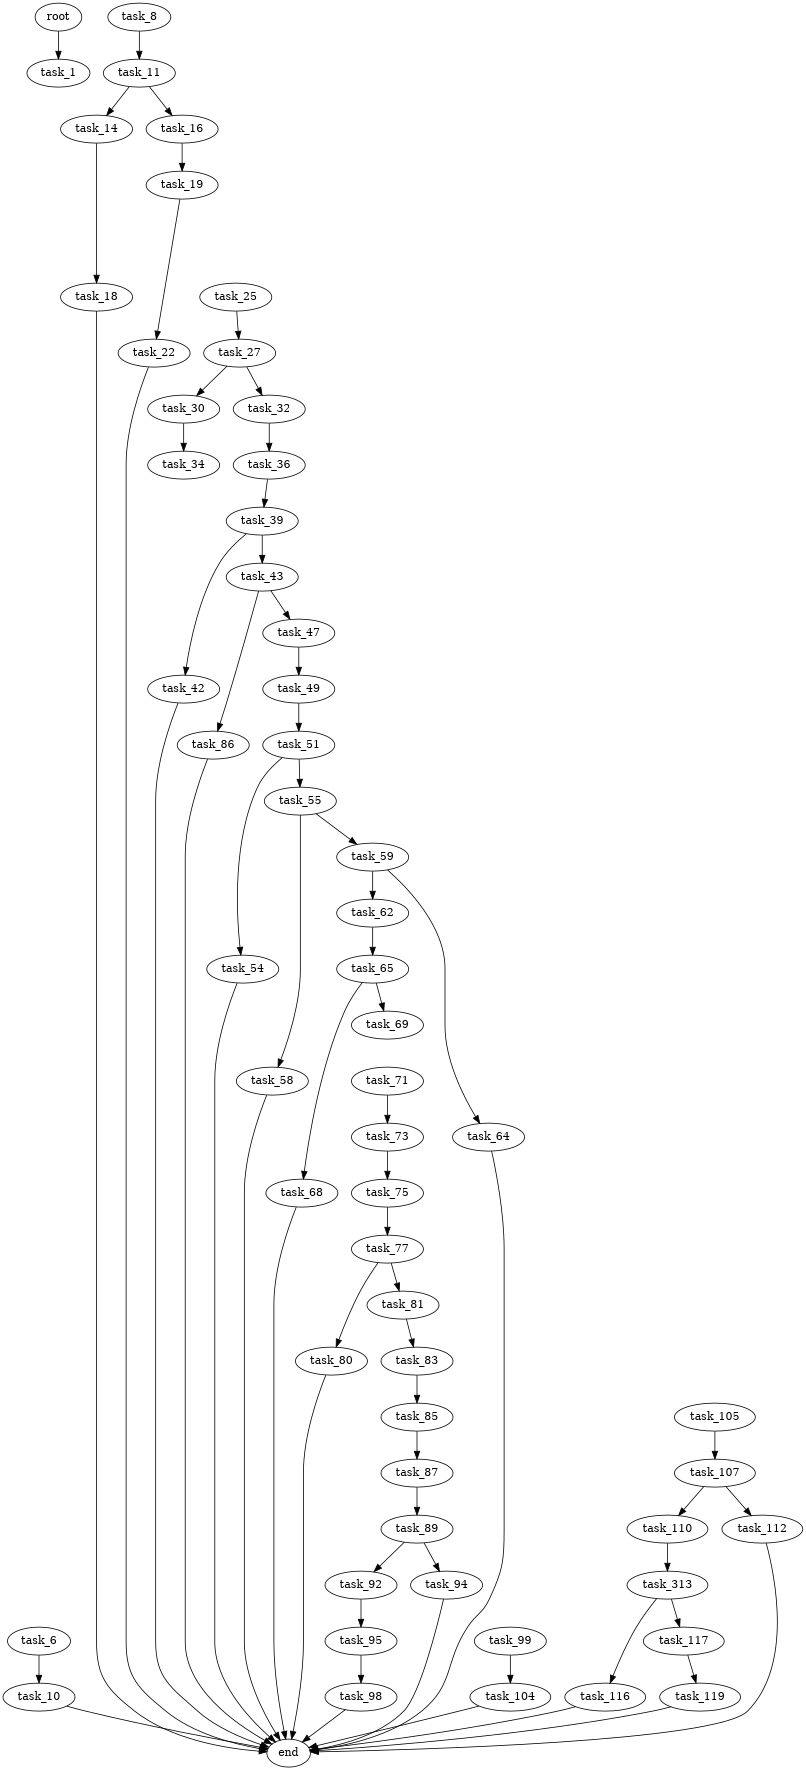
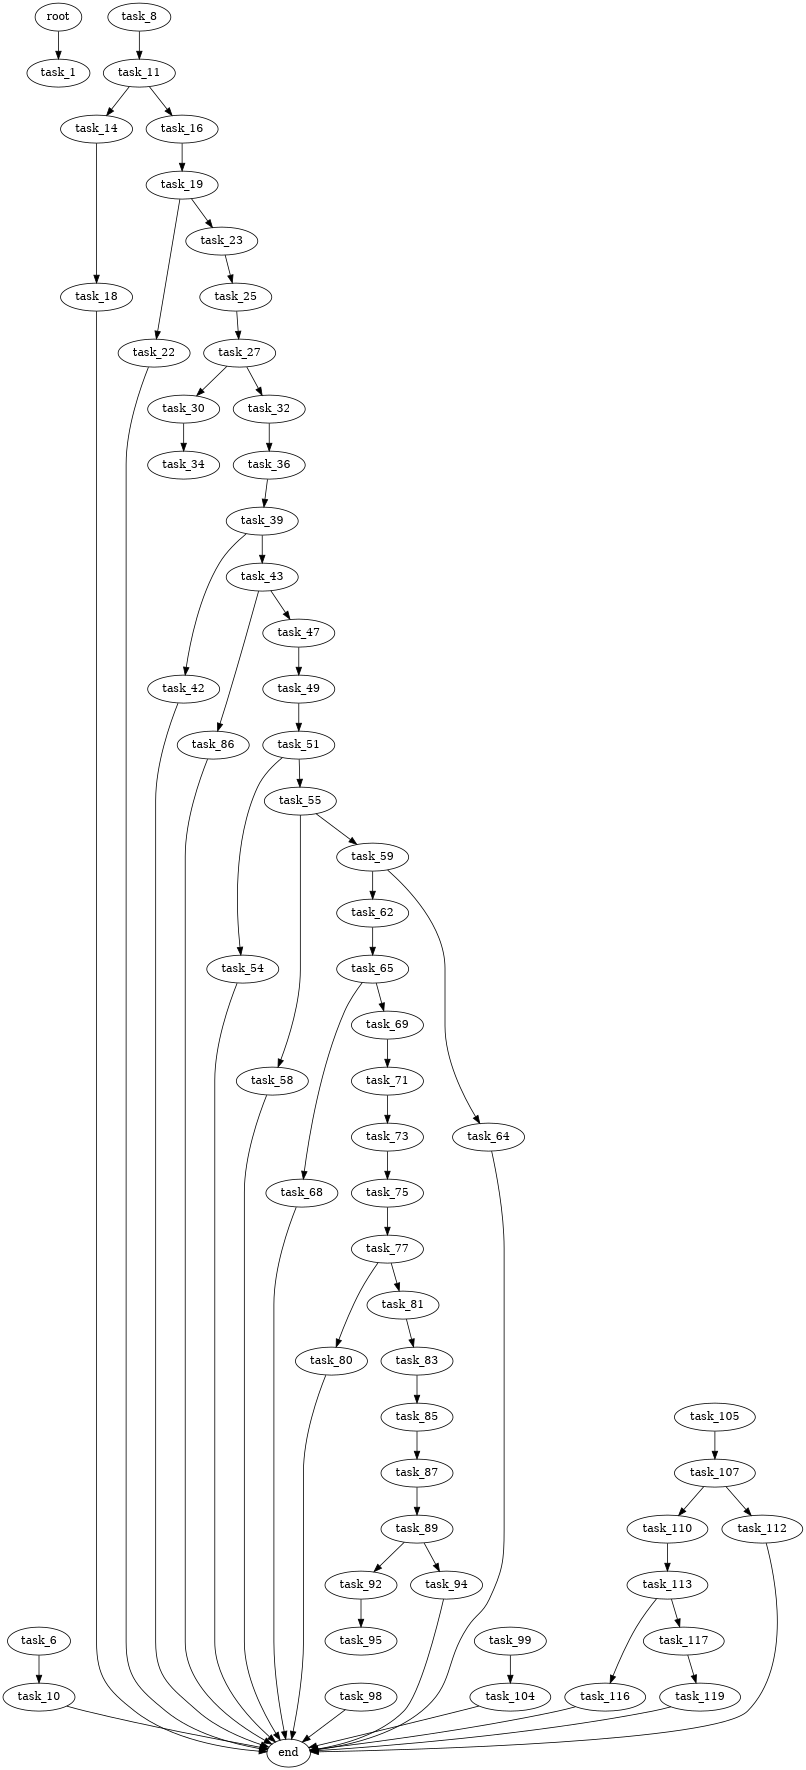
node "task_23": added
edge "task_69" -> "task_71": added
node "task_313": label "task_313" -> "task_113"
edge "task_95" -> "task_98": removed
